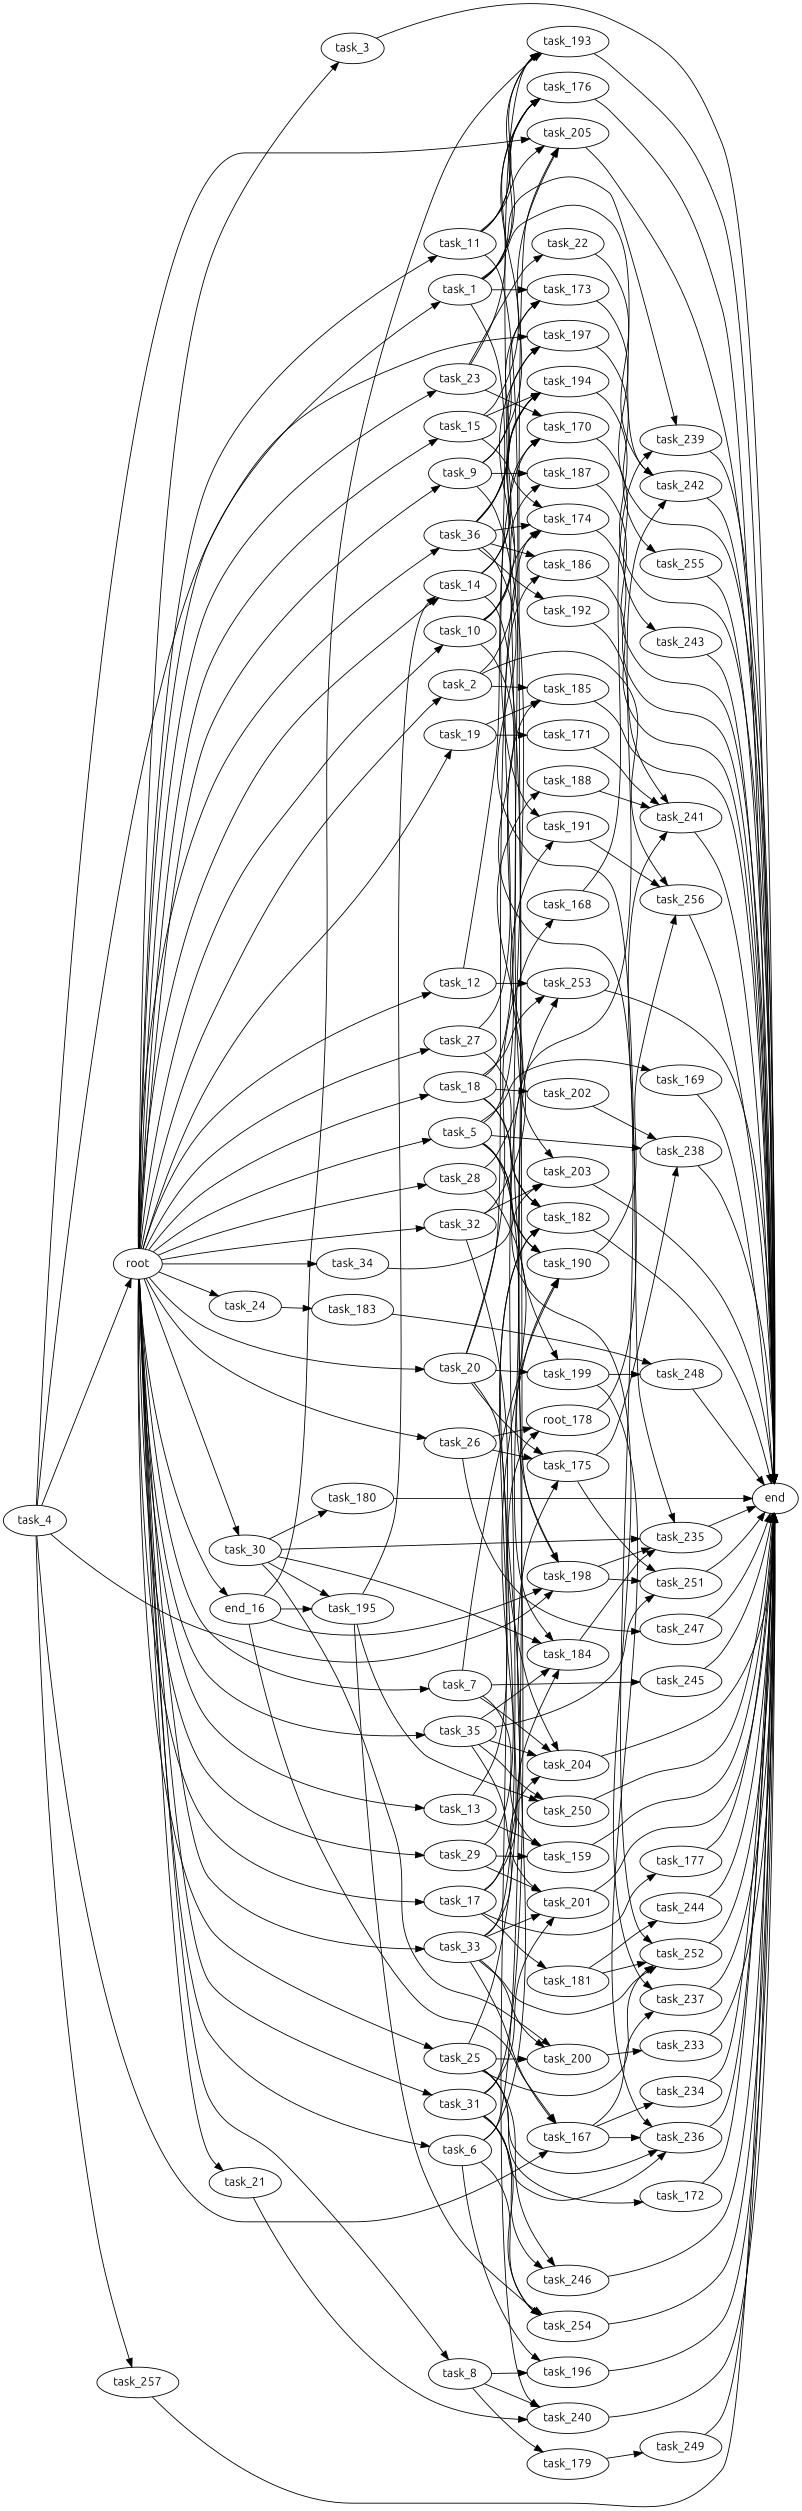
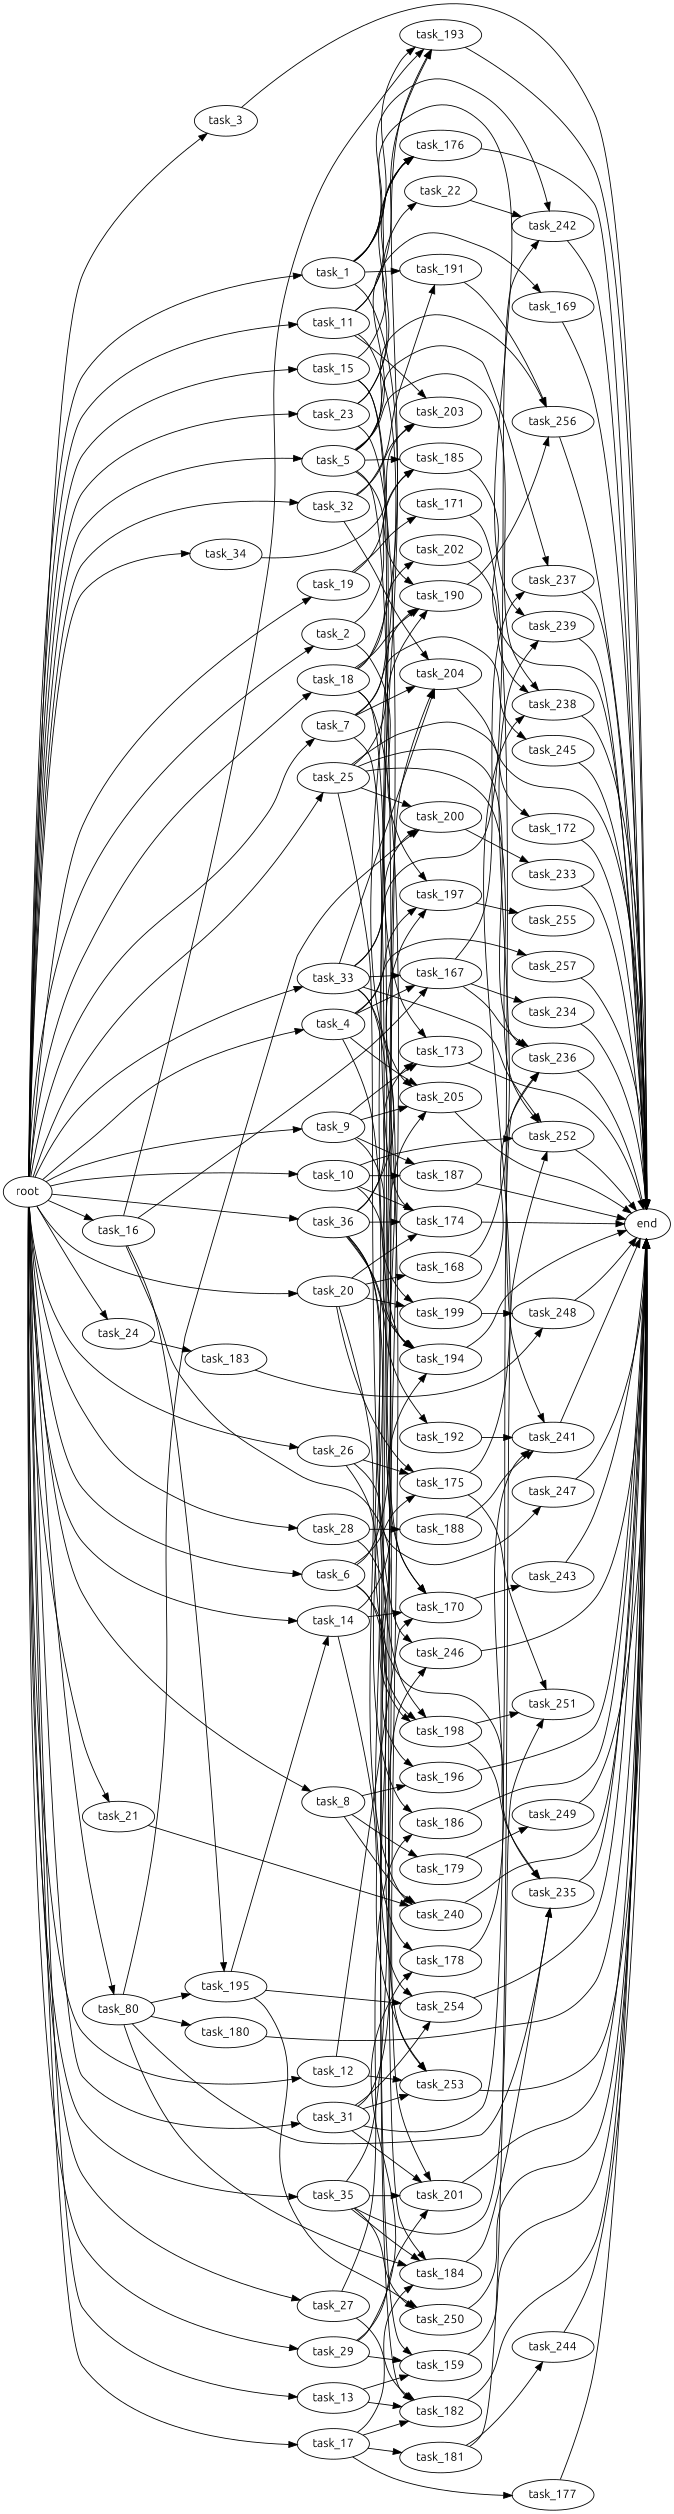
edge "task_2" -> "task_256": now "task_5" -> "task_256"
edge "task_255" -> "end": removed
edge "task_14" -> "task_198": now "task_14" -> "task_253"
edge "task_33" -> "task_170": added
edge "task_203" -> "end": removed
edge "task_4" -> "root": reversed
node "root_178": label "root_178" -> "task_178"
edge "task_251" -> "end": removed
node "task_30": label "task_30" -> "task_80"
node "end_16": label "end_16" -> "task_16"
